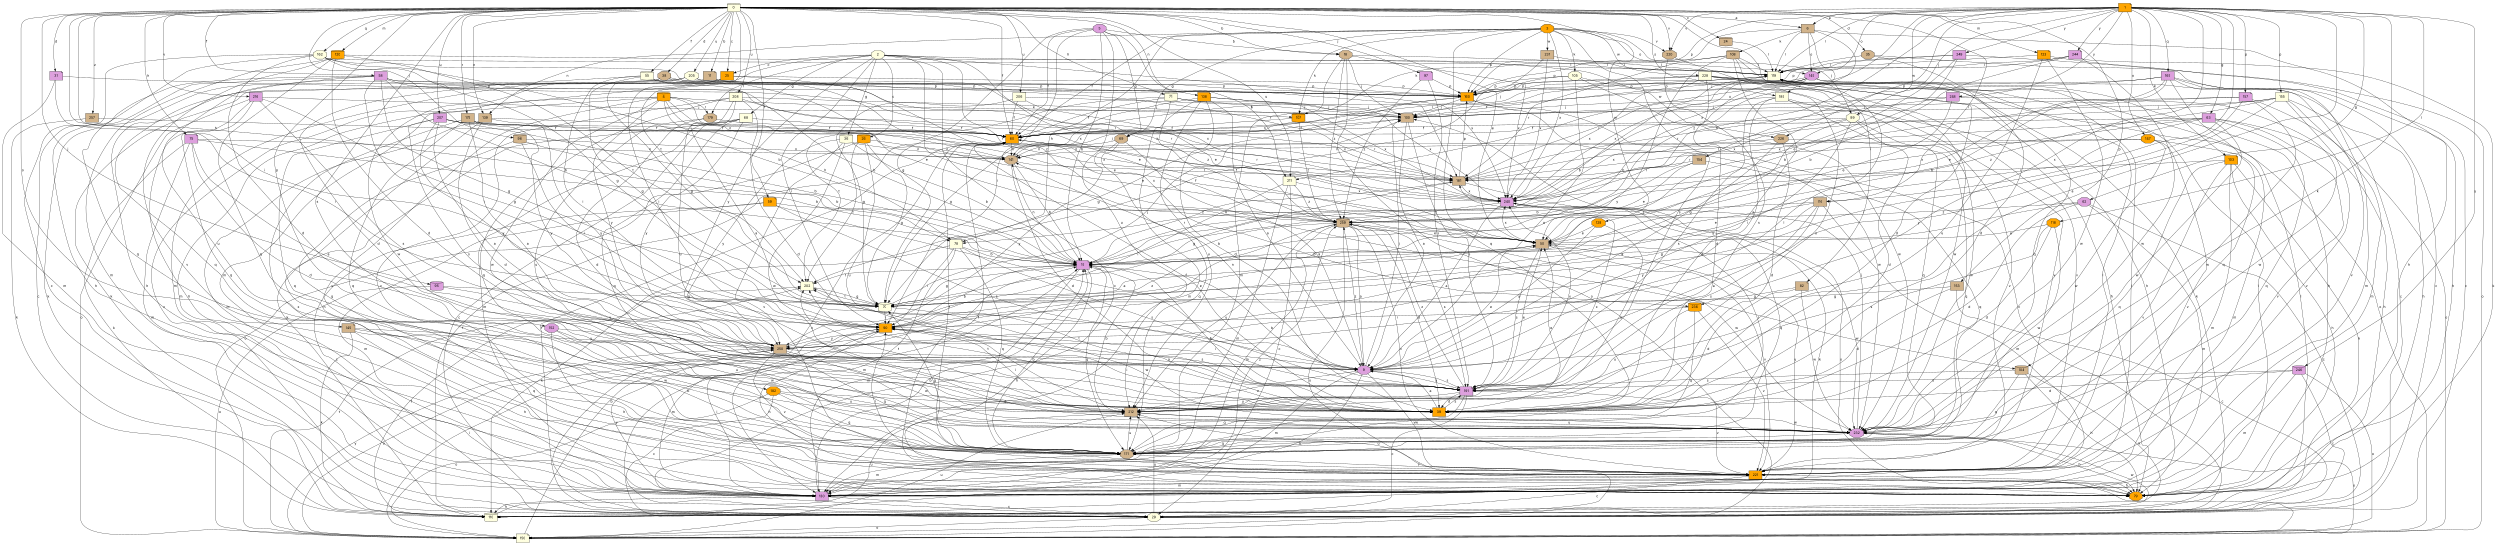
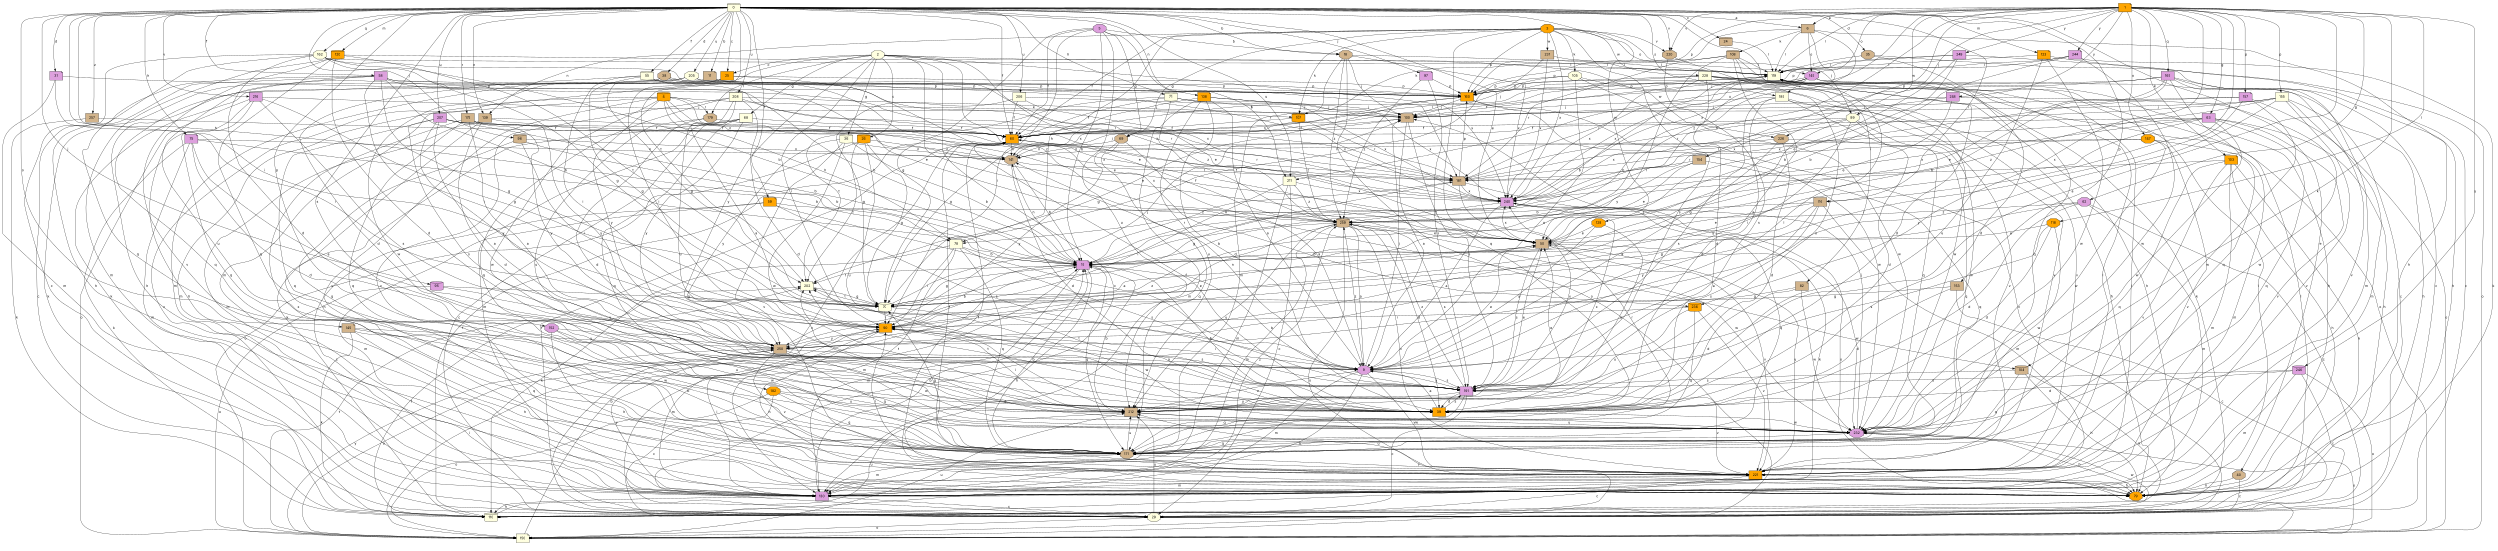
edge "171" -> "181": reversed
node "40": added
